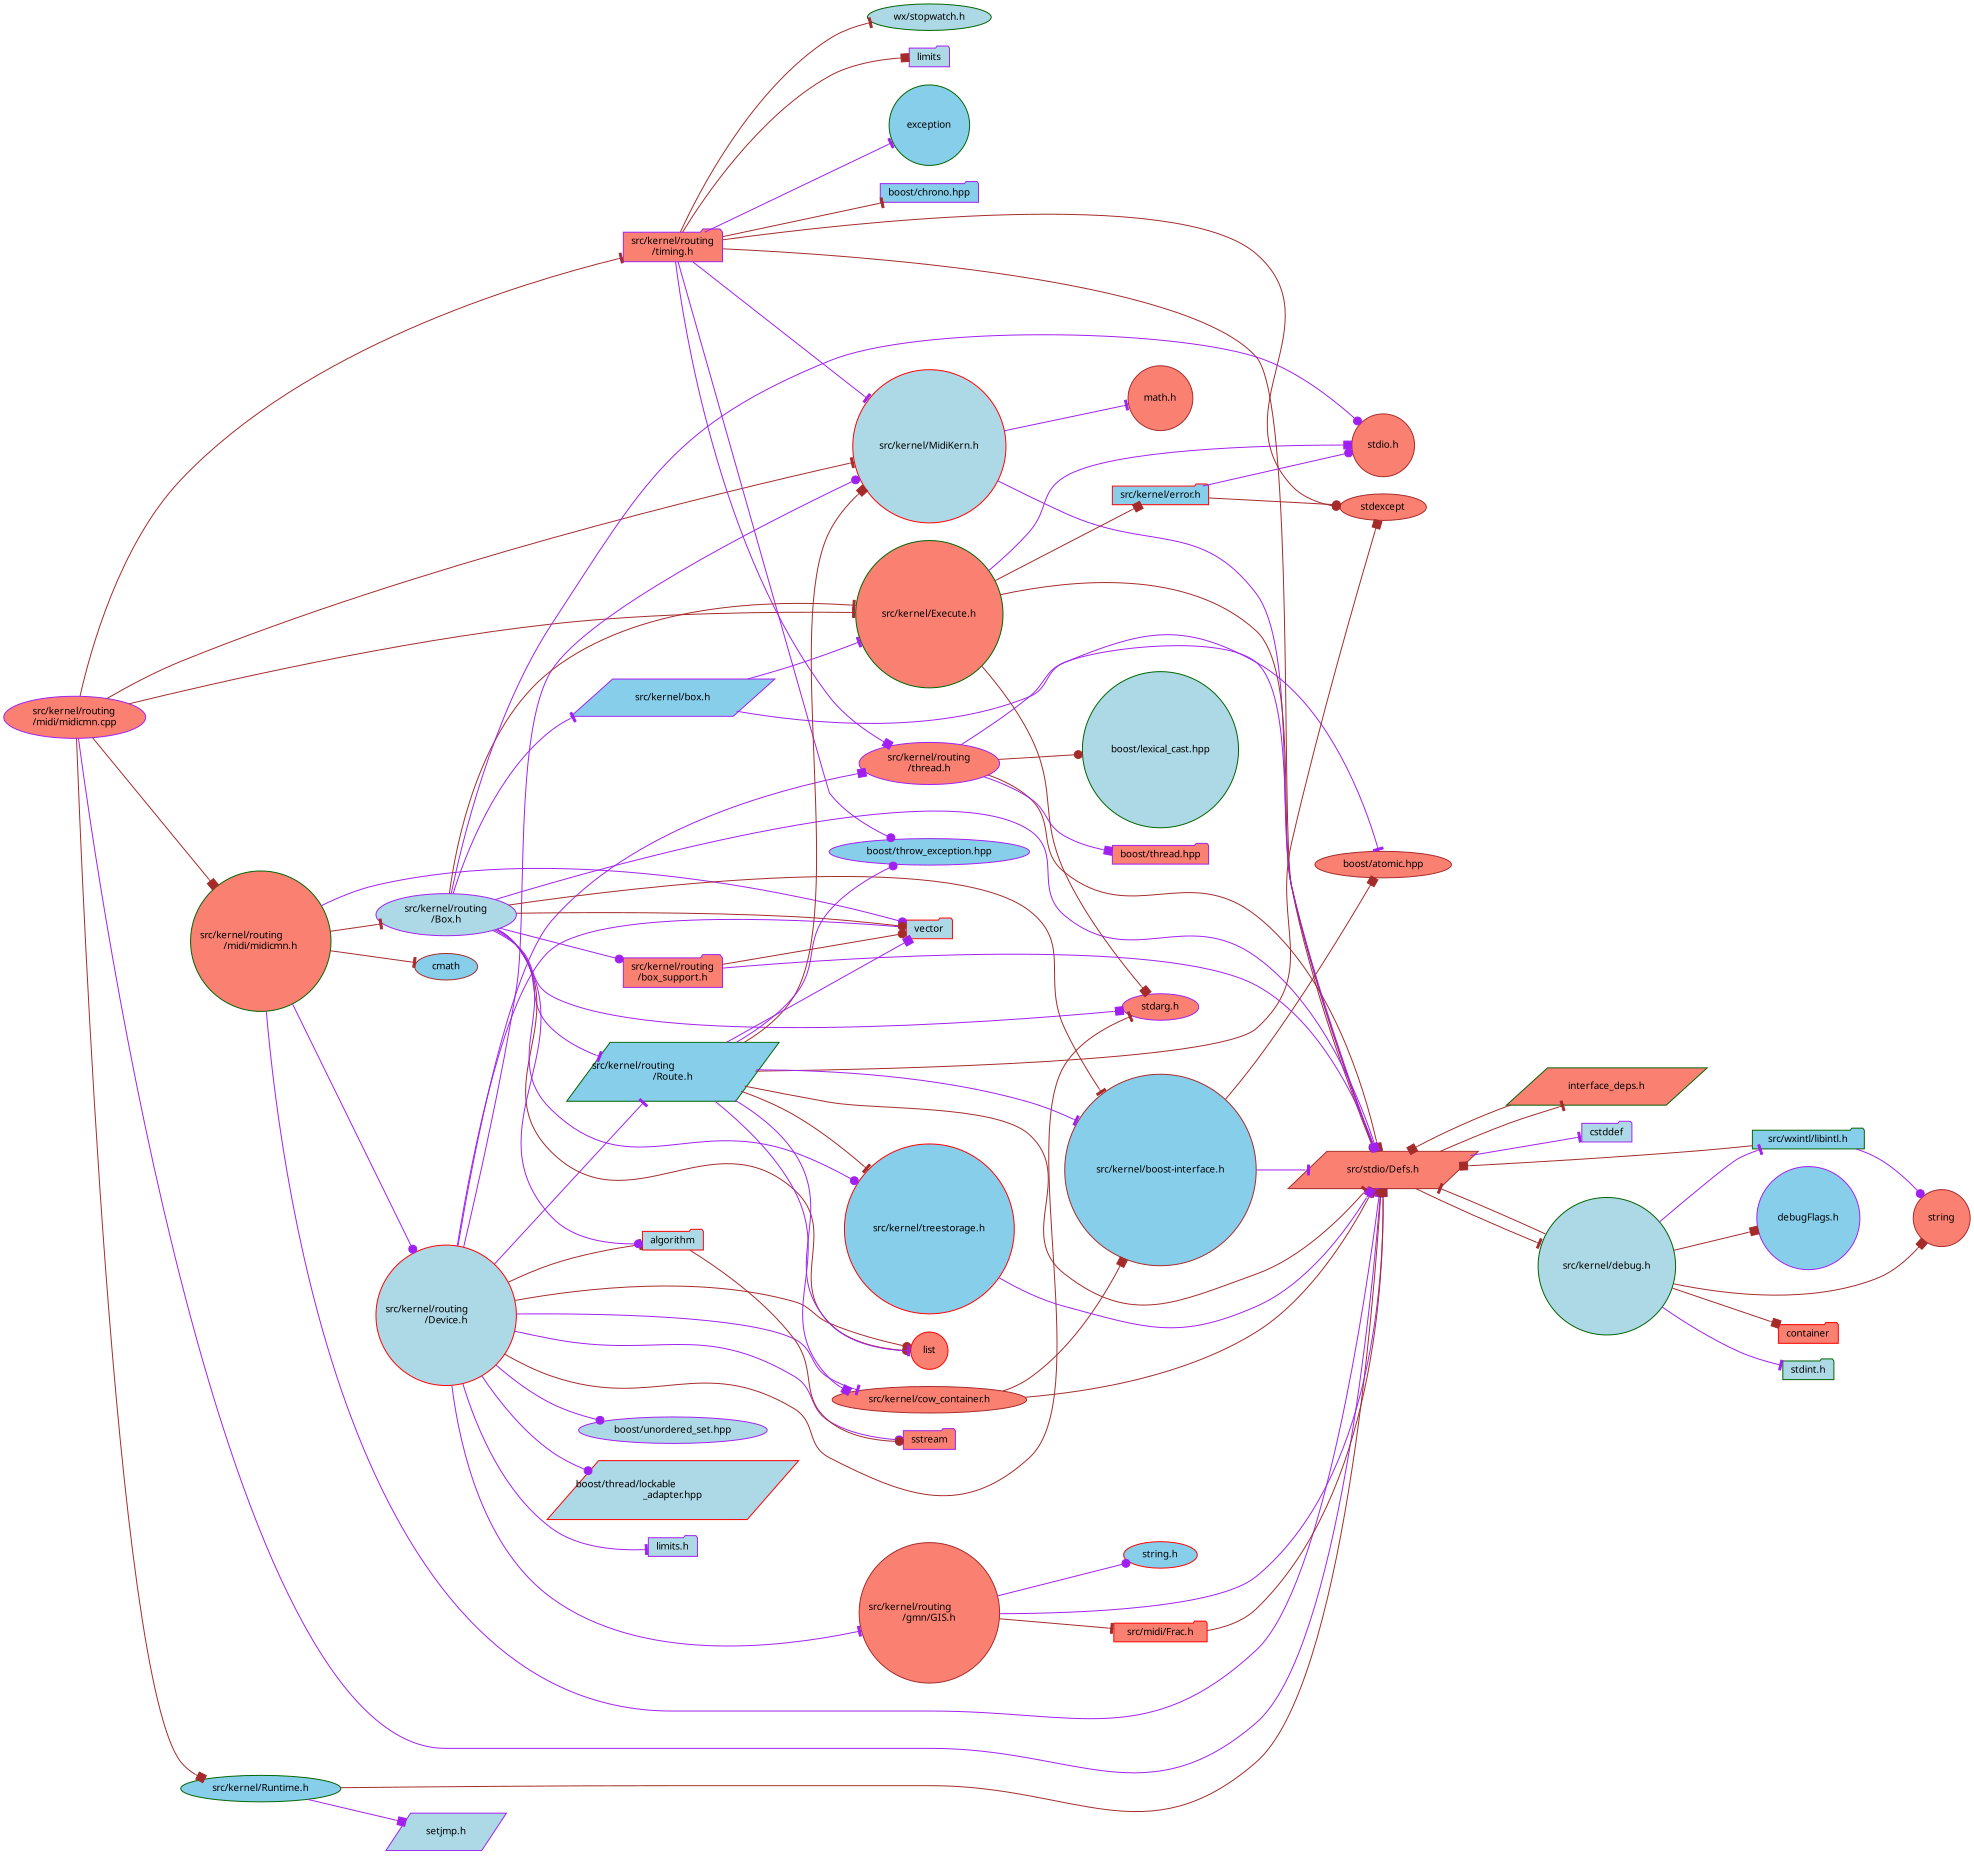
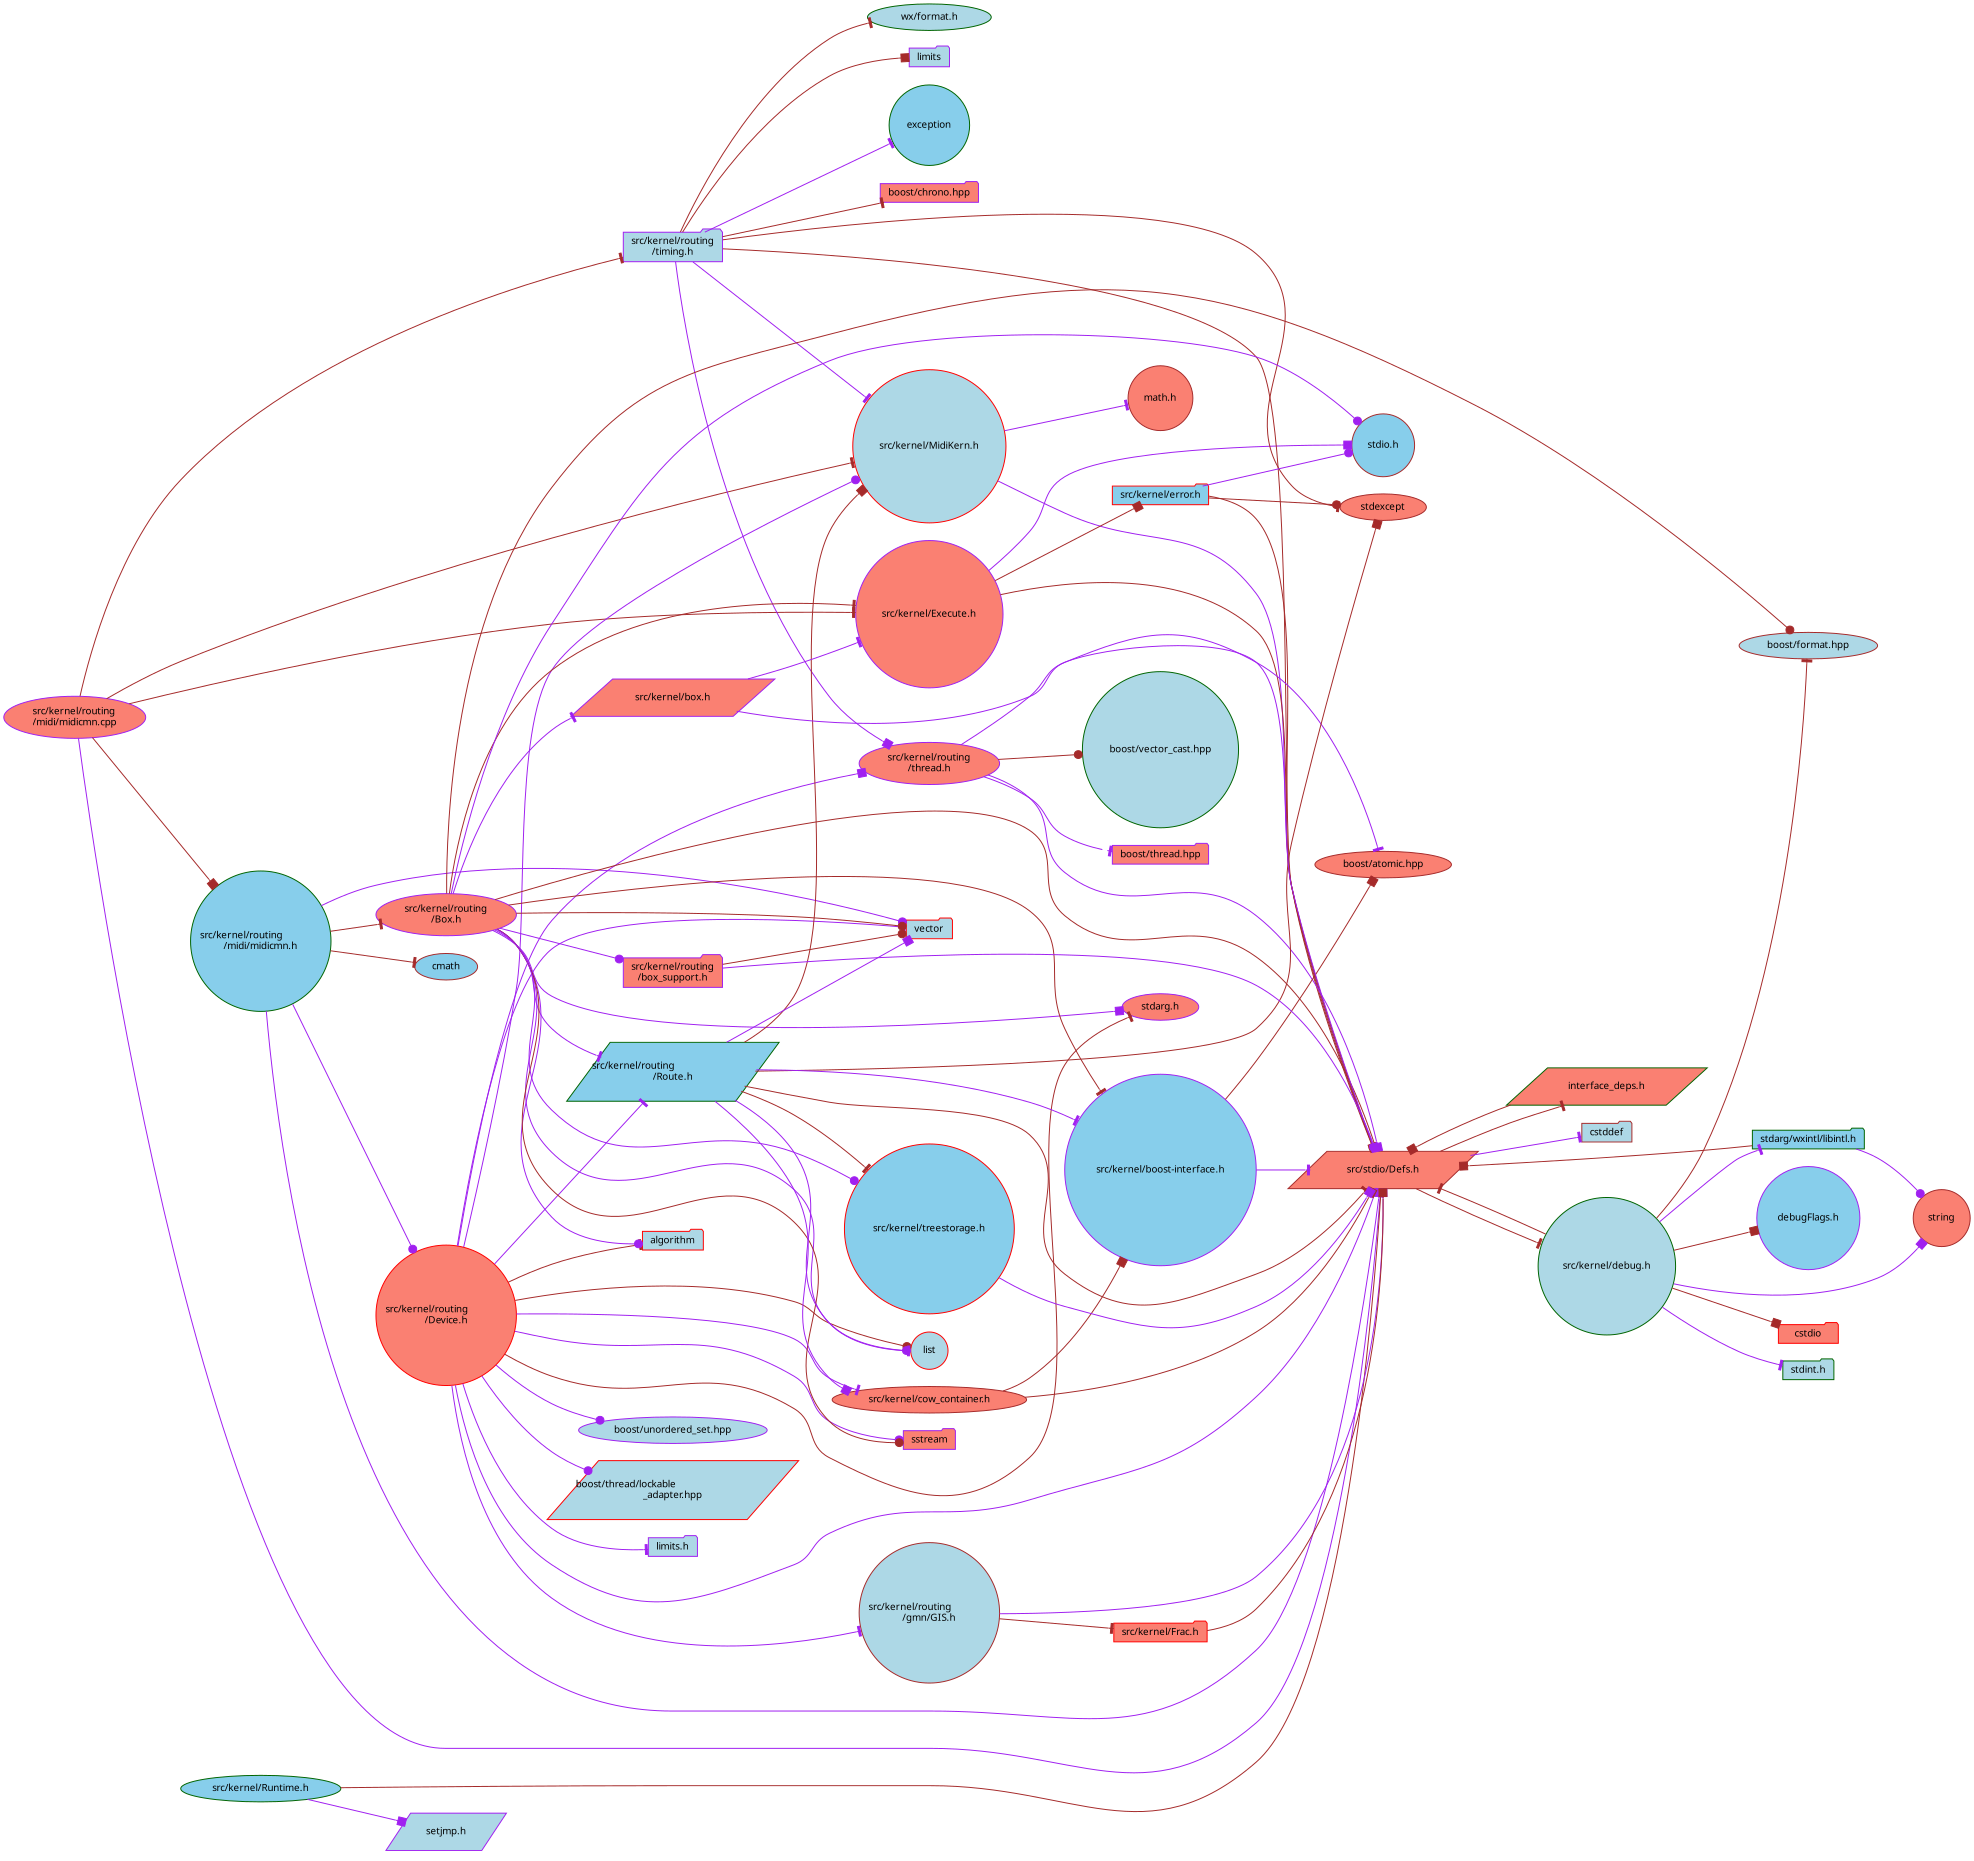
node "wx/stopwatch.h": label "wx/stopwatch.h" -> "wx/format.h"
node "boost/chrono.hpp": fillcolor skyblue -> salmon
edge "src/kernel/routing /timing.h" -> "stdexcept": arrowhead dot -> tee
node "src/kernel/routing /timing.h": fillcolor salmon -> lightblue
node "stdio.h": fillcolor salmon -> skyblue
node "src/kernel/Execute.h": color darkgreen -> purple
node "boost/format.hpp": added
node "src/kernel/box.h": fillcolor skyblue -> salmon
node "boost/lexical_cast.hpp": label "boost/lexical_cast.hpp" -> "boost/vector_cast.hpp"
edge "src/kernel/error.h" -> "src/stdio/Defs.h": added
edge "src/kernel/routing /Box.h" -> "src/stdio/Defs.h": color purple -> brown
edge "src/kernel/routing /thread.h" -> "boost/thread.hpp": arrowhead box -> tee
edge "src/kernel/Execute.h" -> "stdarg.h": removed
node "boost/throw_exception.hpp": removed
edge "src/kernel/routing /thread.h" -> "src/stdio/Defs.h": color brown -> purple
node "src/kernel/routing /Box.h": fillcolor lightblue -> salmon
node "src/kernel/routing /midi/midicmn.h": fillcolor salmon -> skyblue
node "cstddef": color purple -> brown
node "src/wxintl/libintl.h": label "src/wxintl/libintl.h" -> "stdarg/wxintl/libintl.h"
node "src/kernel/boost-interface.h": color brown -> purple
edge "src/kernel/routing /Box.h" -> "list": color brown -> purple
edge "src/kernel/routing /midi/midicmn.cpp" -> "src/kernel/Runtime.h": removed
edge "src/kernel/debug.h" -> "string": color brown -> purple
node "src/kernel/routing /Device.h": fillcolor lightblue -> salmon
node "container": label "container" -> "cstdio"
node "list": fillcolor salmon -> lightblue
edge "algorithm" -> "sstream": now "src/kernel/routing /Box.h" -> "sstream"
edge "src/kernel/routing /Device.h" -> "src/stdio/Defs.h": added
node "string.h": removed
node "src/kernel/routing /gmn/GIS.h": fillcolor salmon -> lightblue
node "src/midi/Frac.h": label "src/midi/Frac.h" -> "src/kernel/Frac.h"
